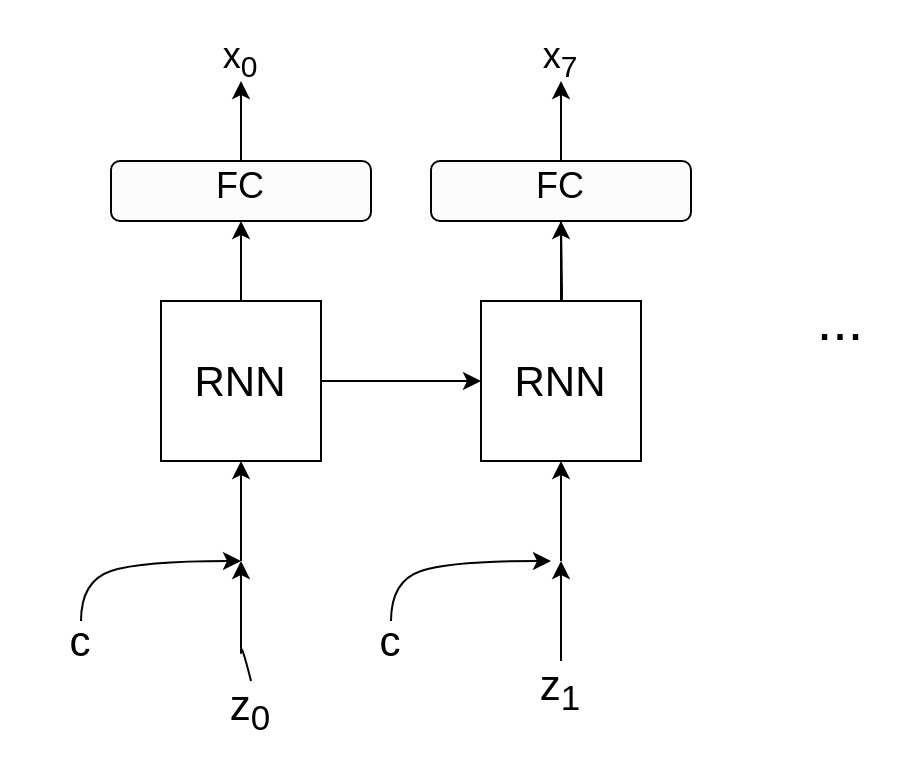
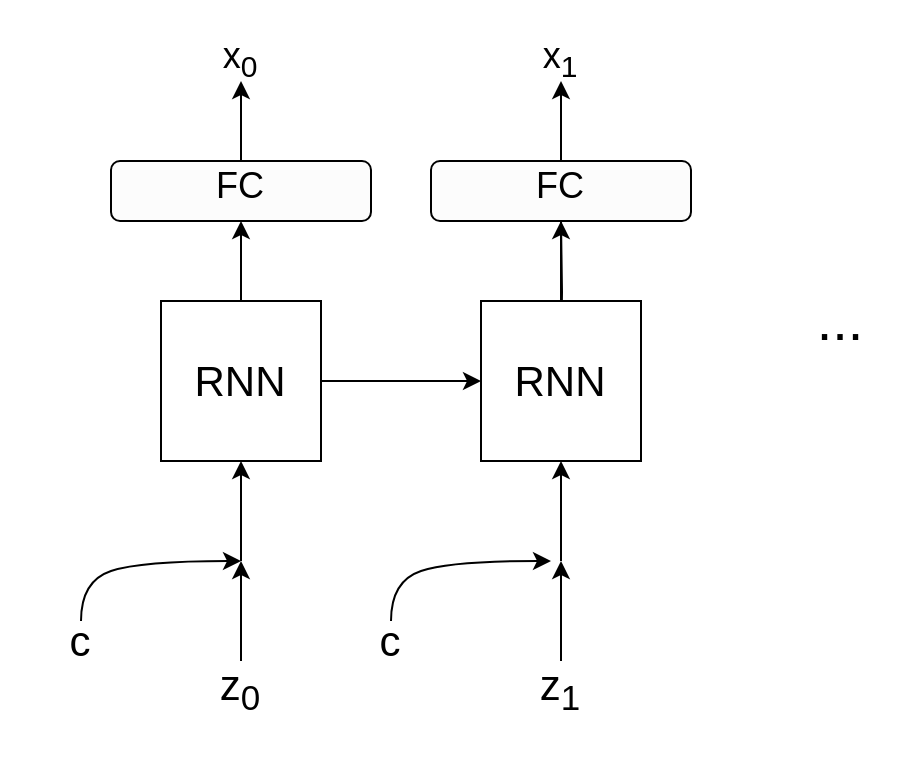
node "x7": label "x7" -> "x1"
node "z0": moved (251, 711) -> (241, 691)
